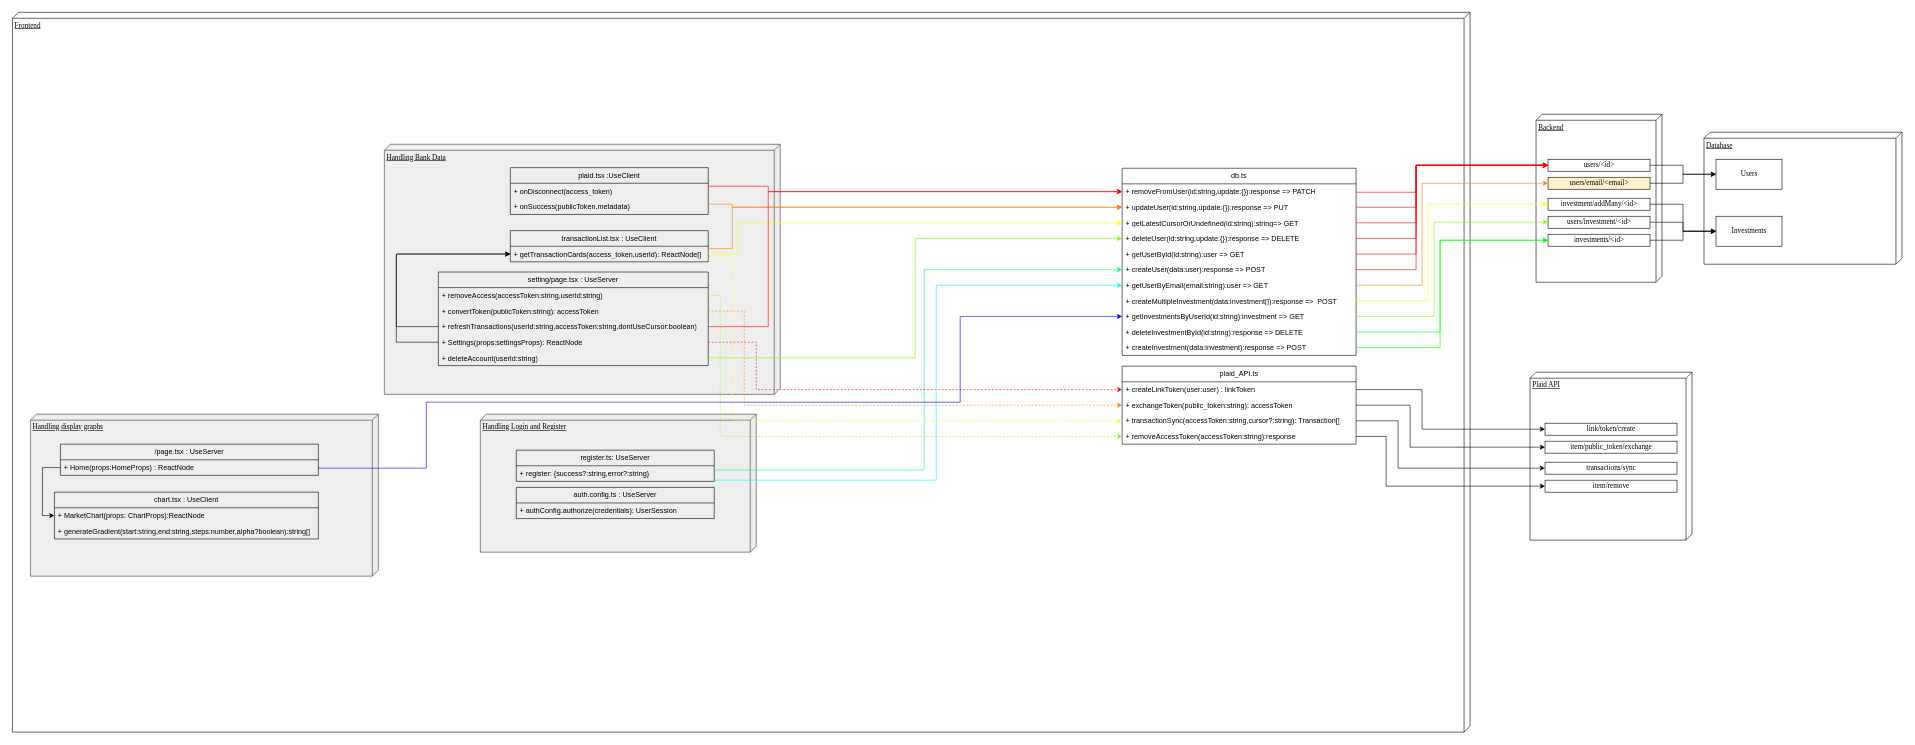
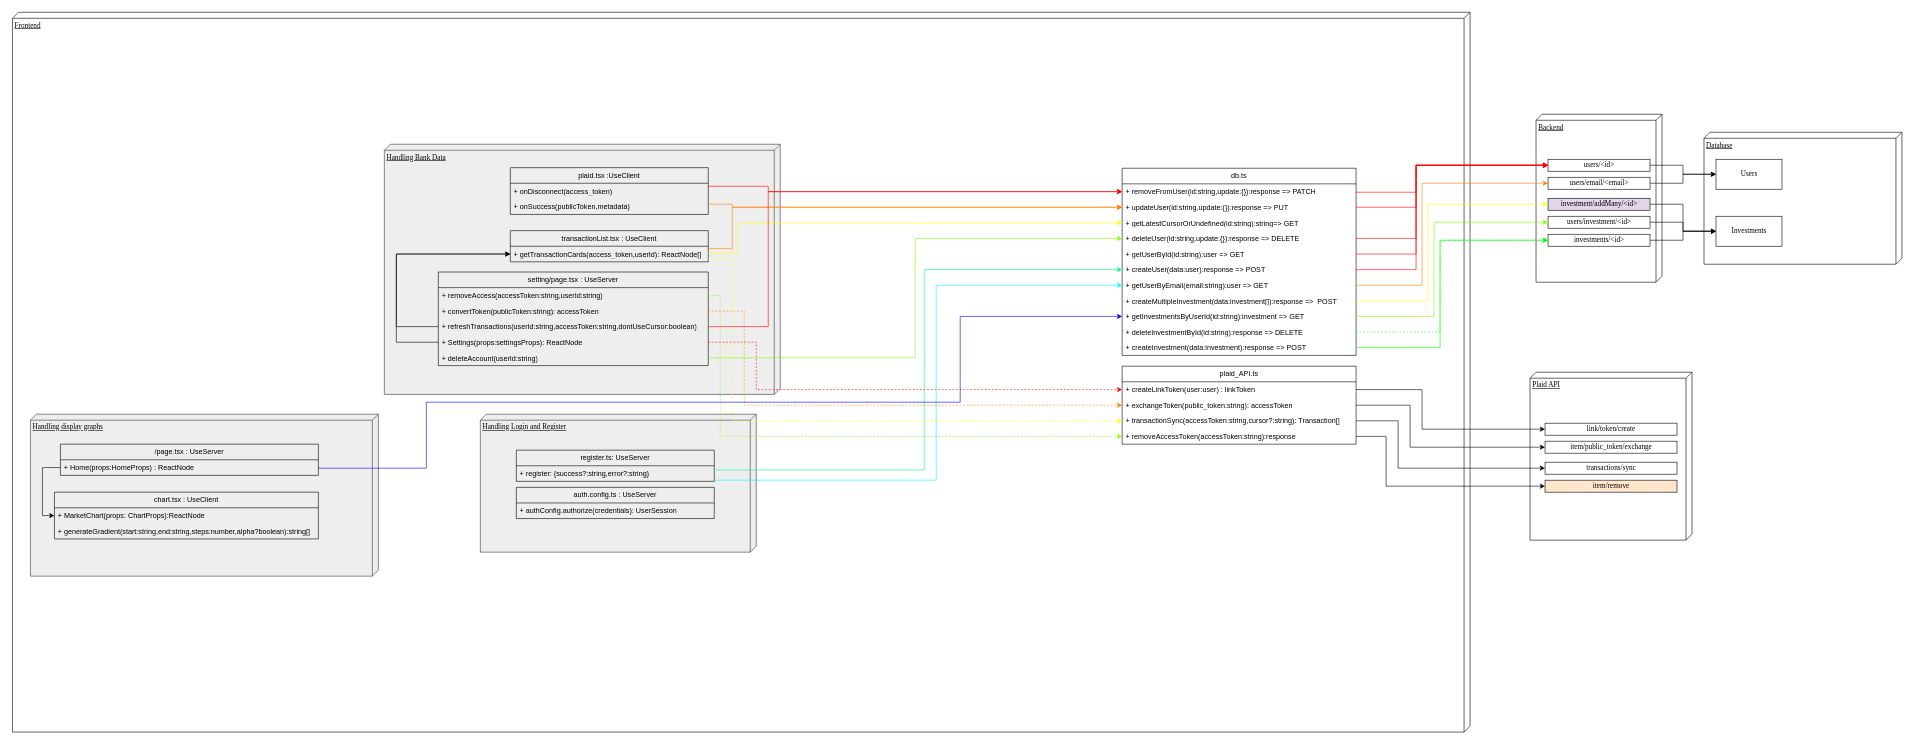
node "users/email/<email>": fillcolor #fff2cc -> #ffffff
node "investment/addMany/<id>": fillcolor #ffffff -> #e1d5e7
edge "+ getLatestCursorOrUndefined(id:string):string=> GET" -> "users/<id>": removed
edge "+ deleteInvestmentById(id:string):response => DELETE" -> "investments/<id>": style solid -> dashed
node "item/remove": fillcolor #ffffff -> #ffe6cc
